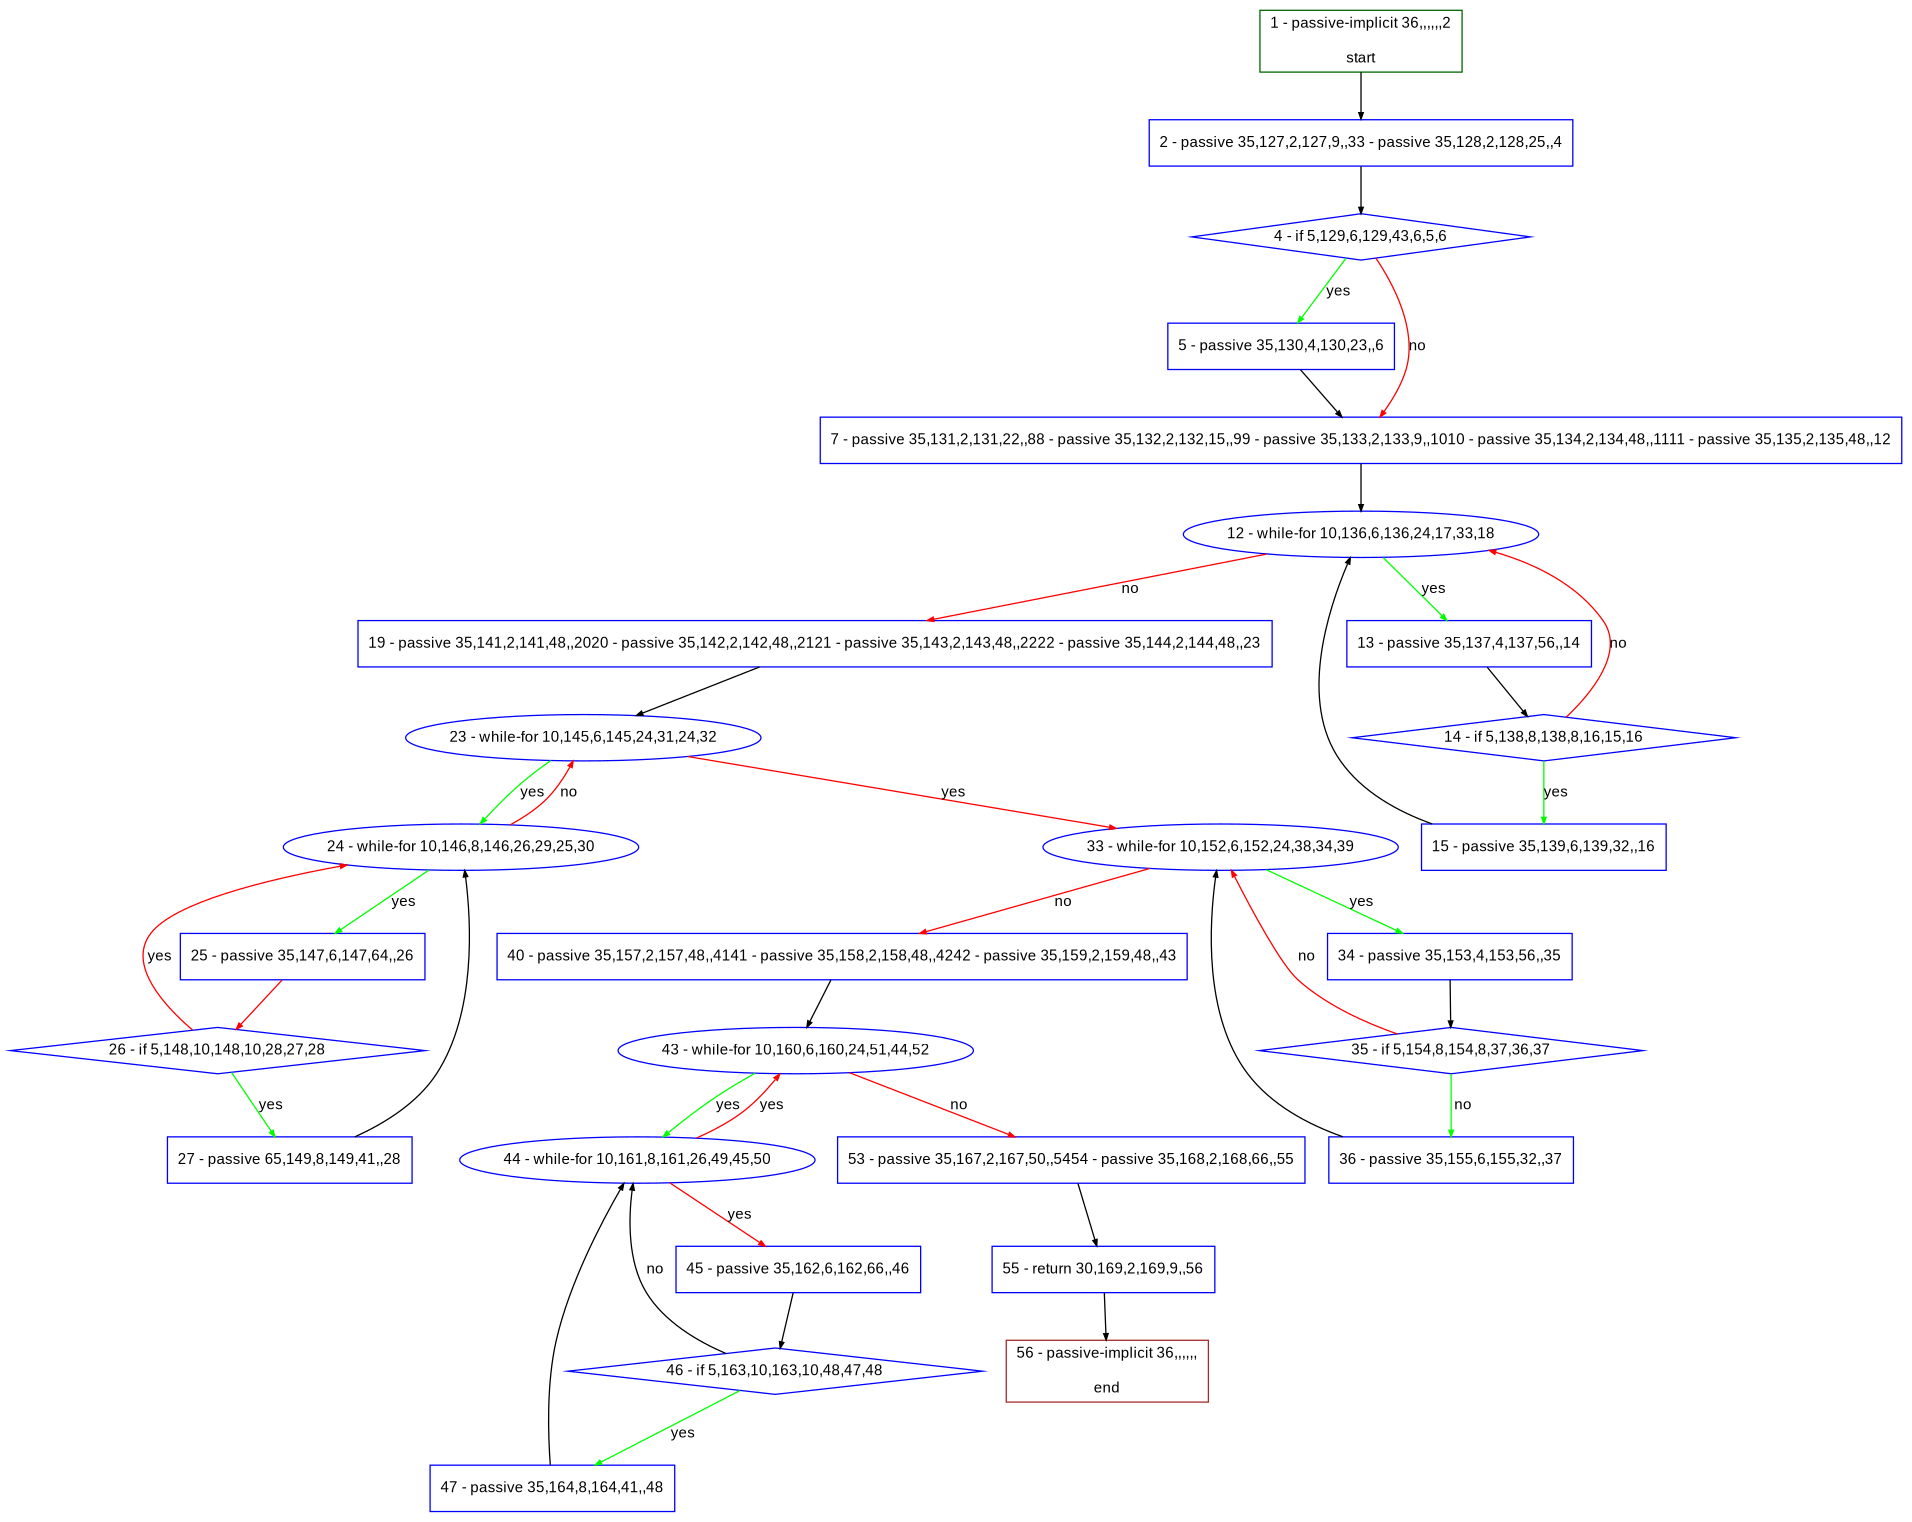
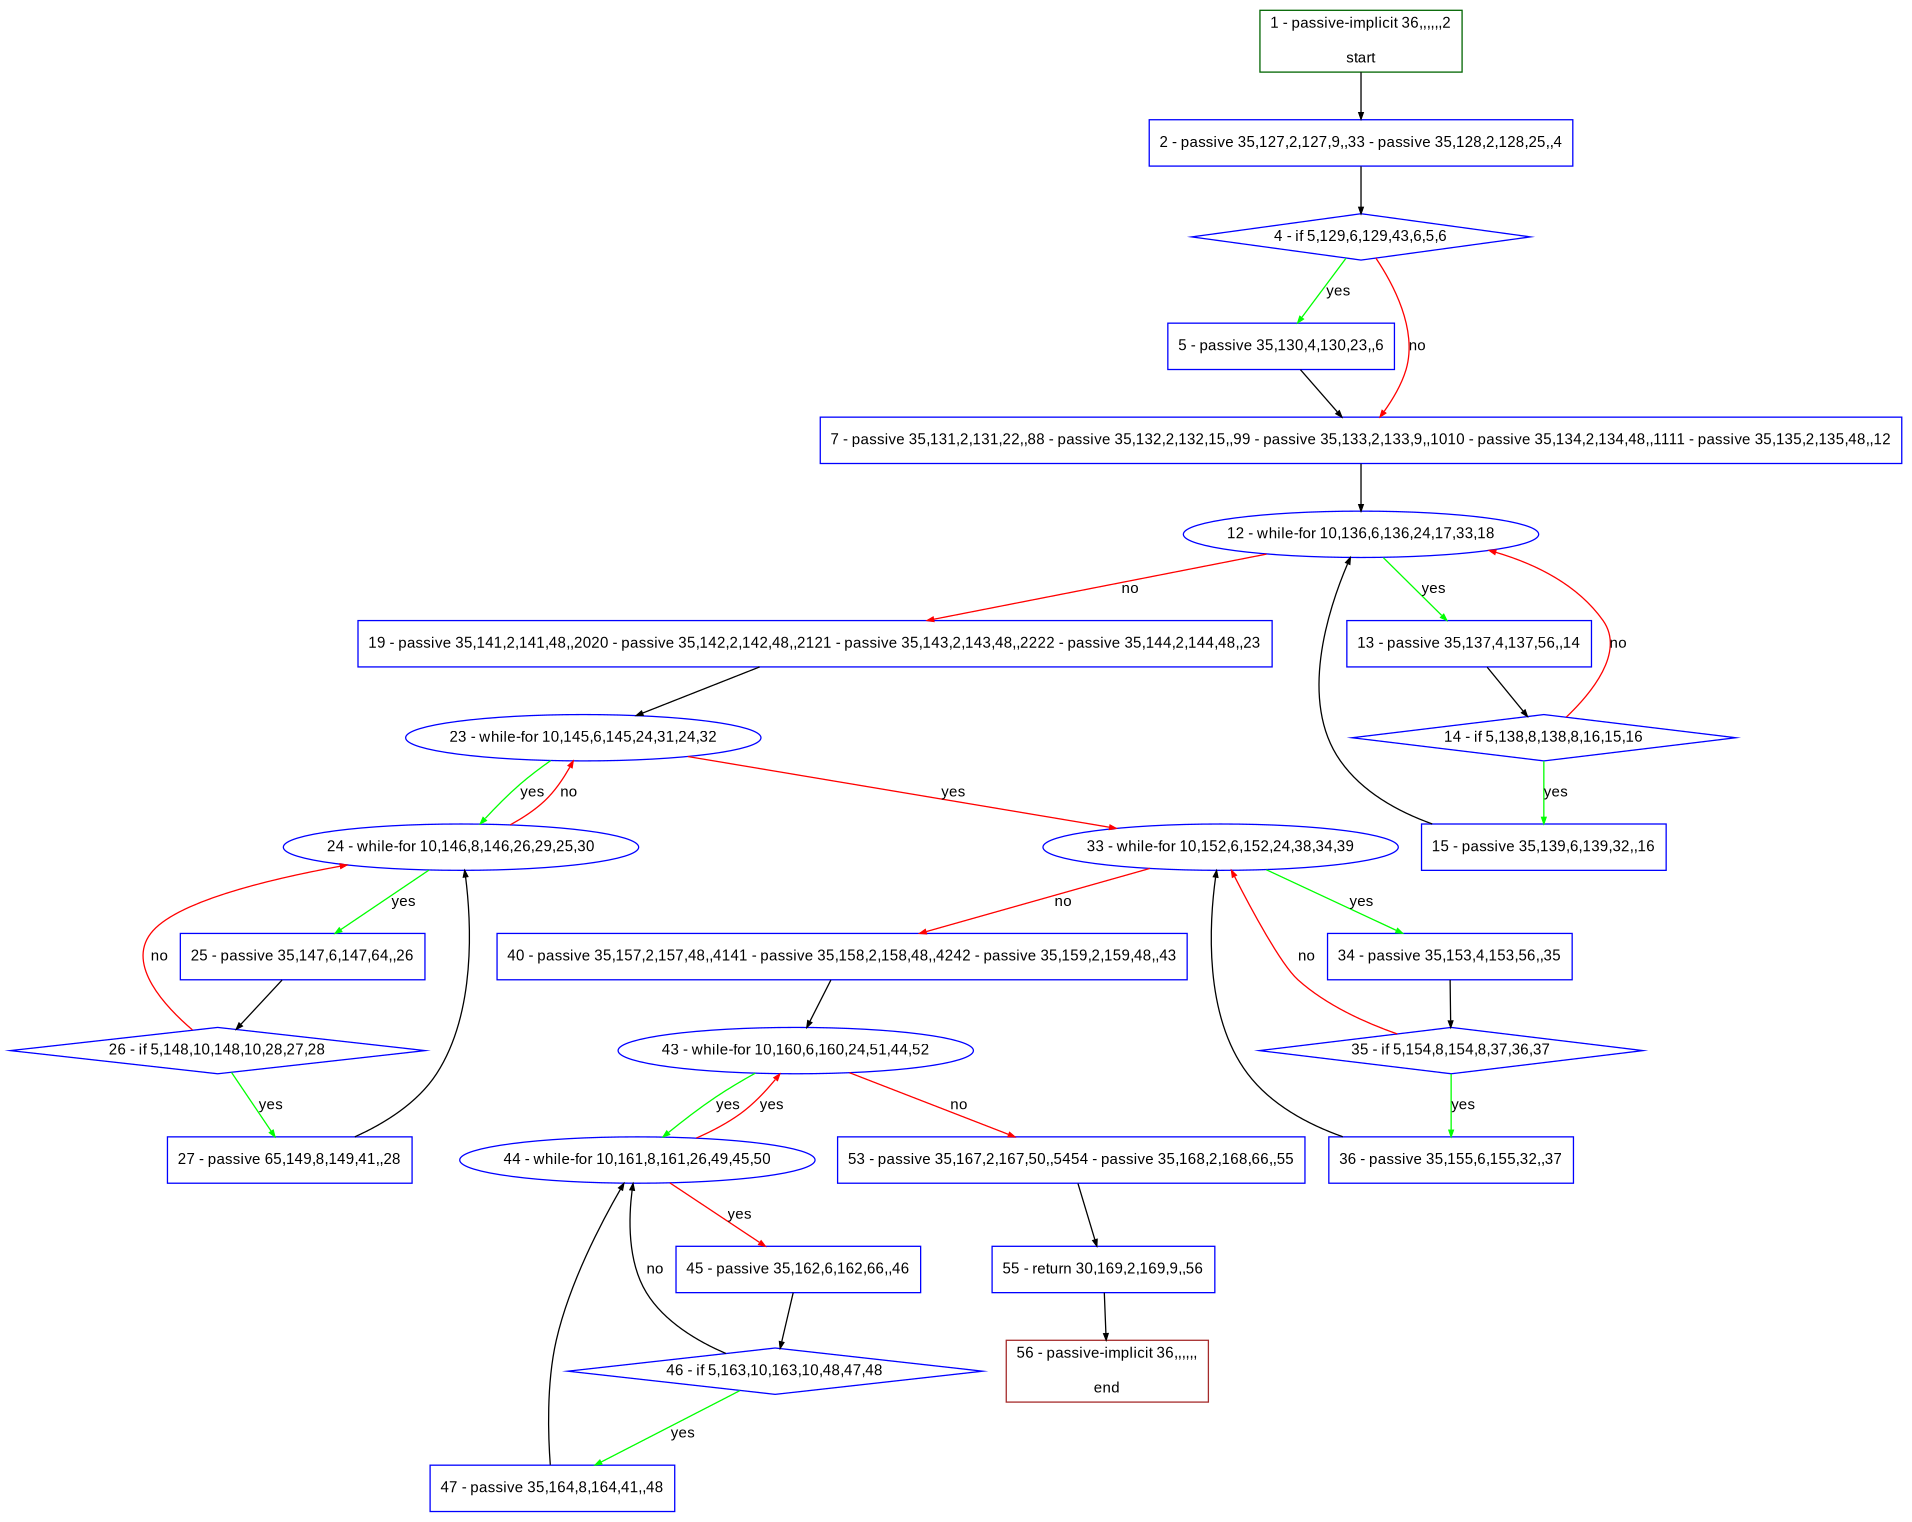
edge "26 - if 5,148,10,148,10,28,27,28" -> "24 - while-for 10,146,8,146,26,29,25,30": label "yes" -> "no"
edge "25 - passive 35,147,6,147,64,,26" -> "26 - if 5,148,10,148,10,28,27,28": color #ff0000 -> #000000
edge "35 - if 5,154,8,154,8,37,36,37" -> "36 - passive 35,155,6,155,32,,37": label "no" -> "yes"
